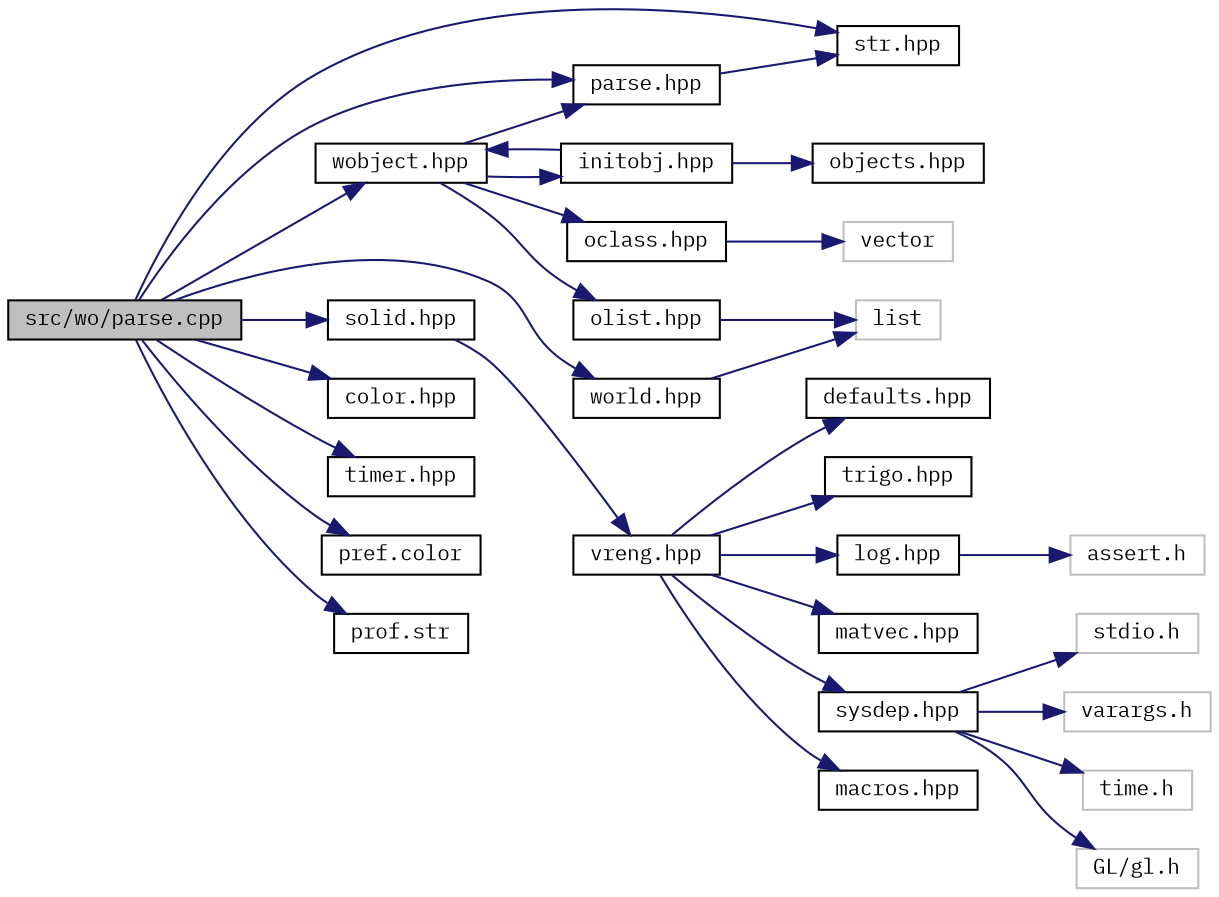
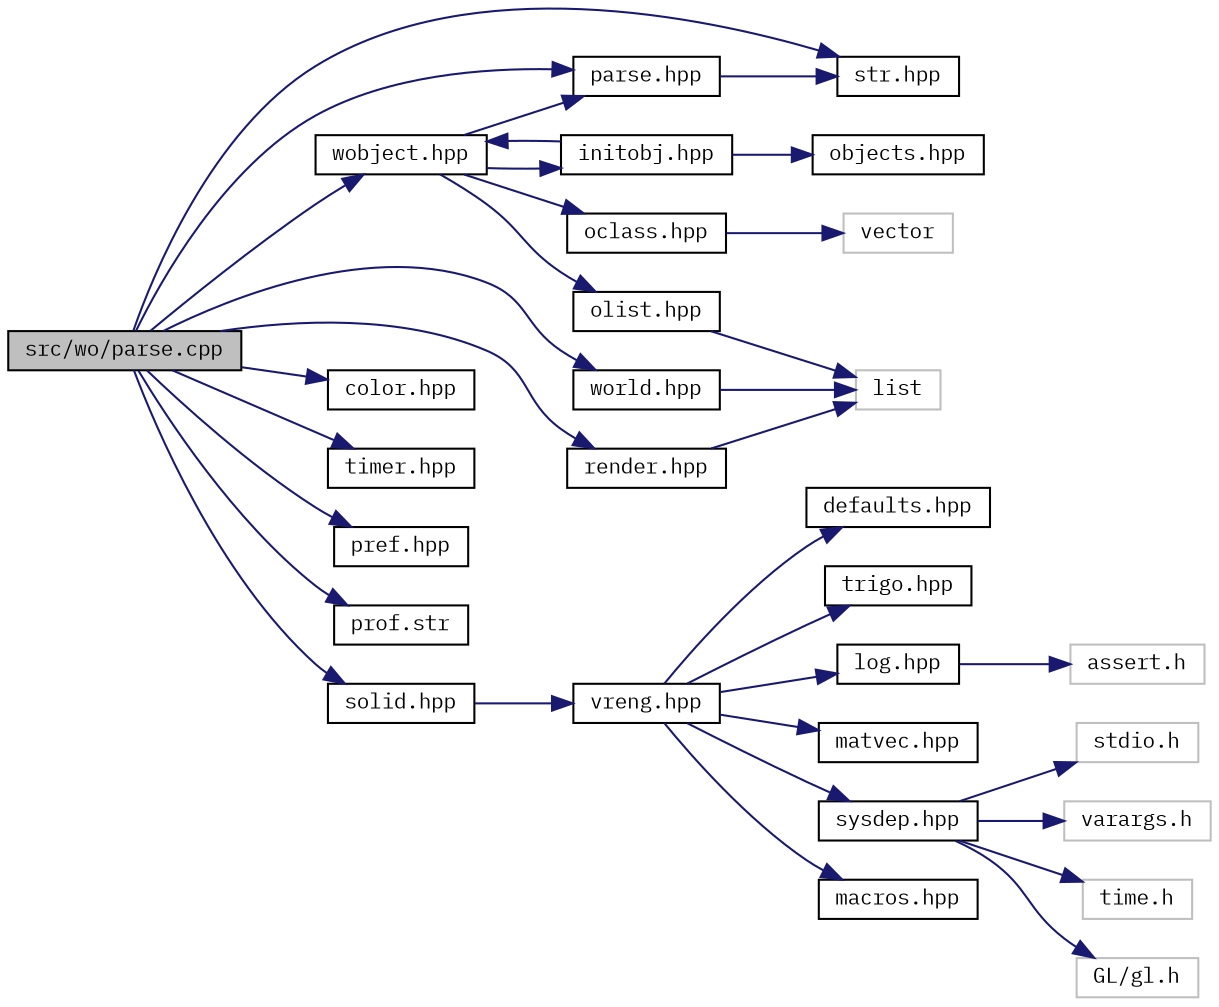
node "render.hpp": added
node "pref.color": label "pref.color" -> "pref.hpp"
